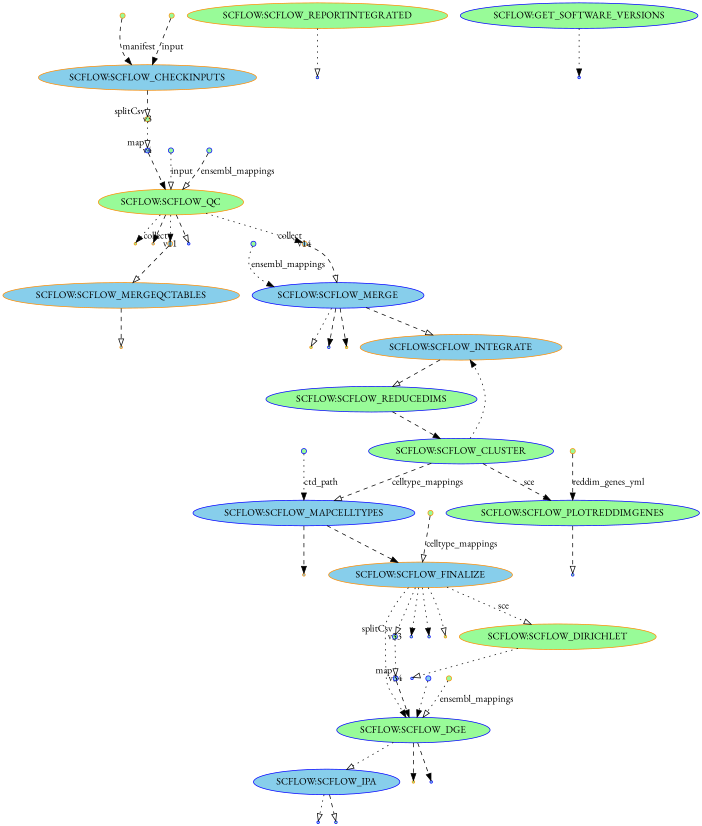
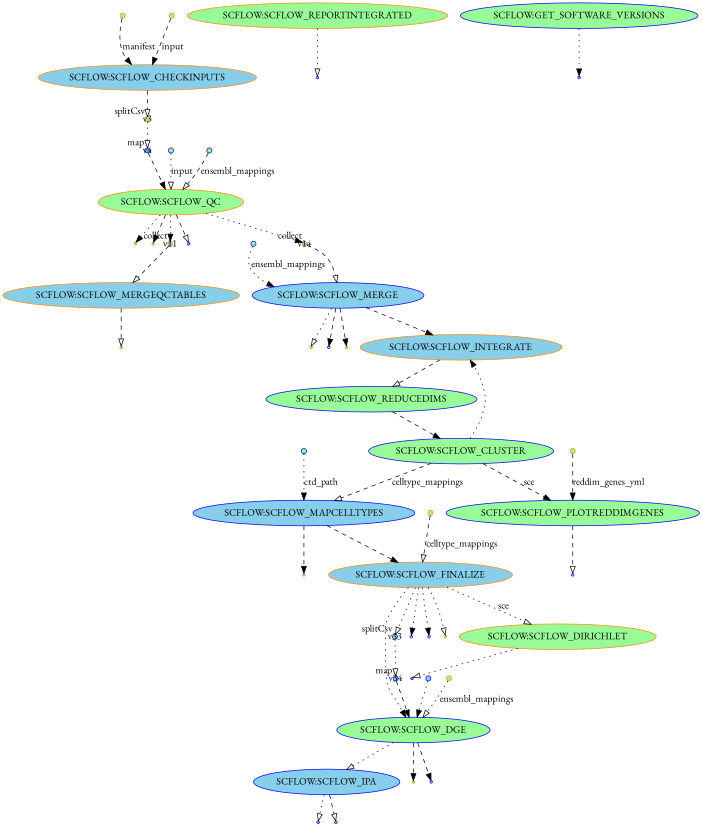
edge "SCFLOW:SCFLOW_MERGE" -> "SCFLOW:SCFLOW_INTEGRATE": arrowhead onormal -> normal
